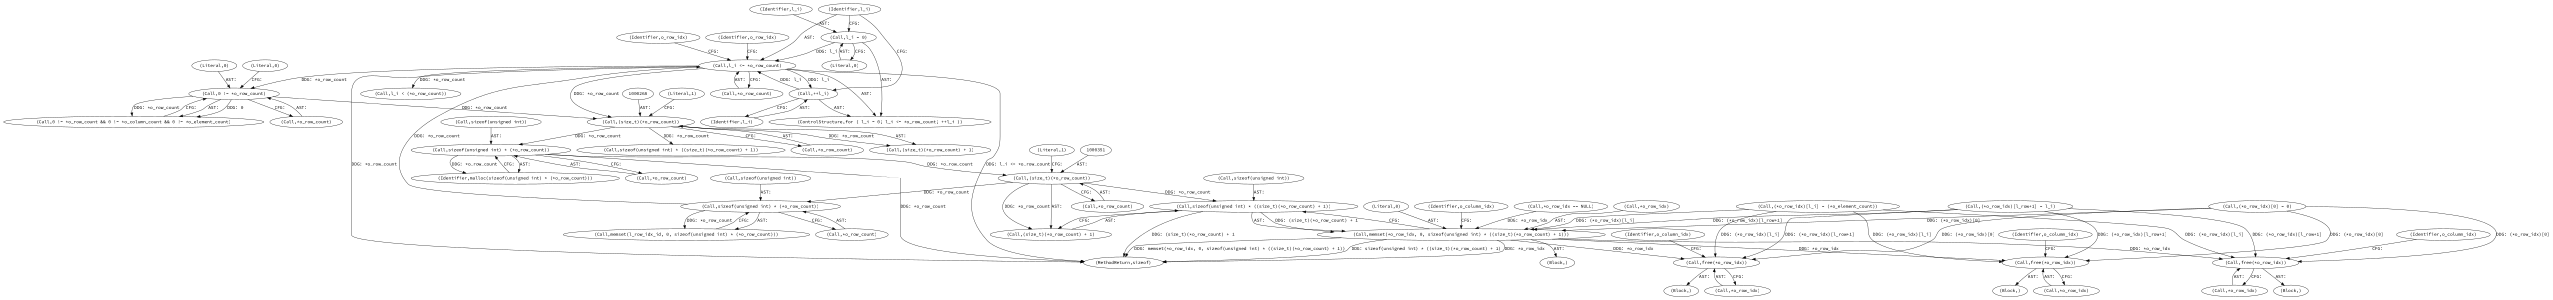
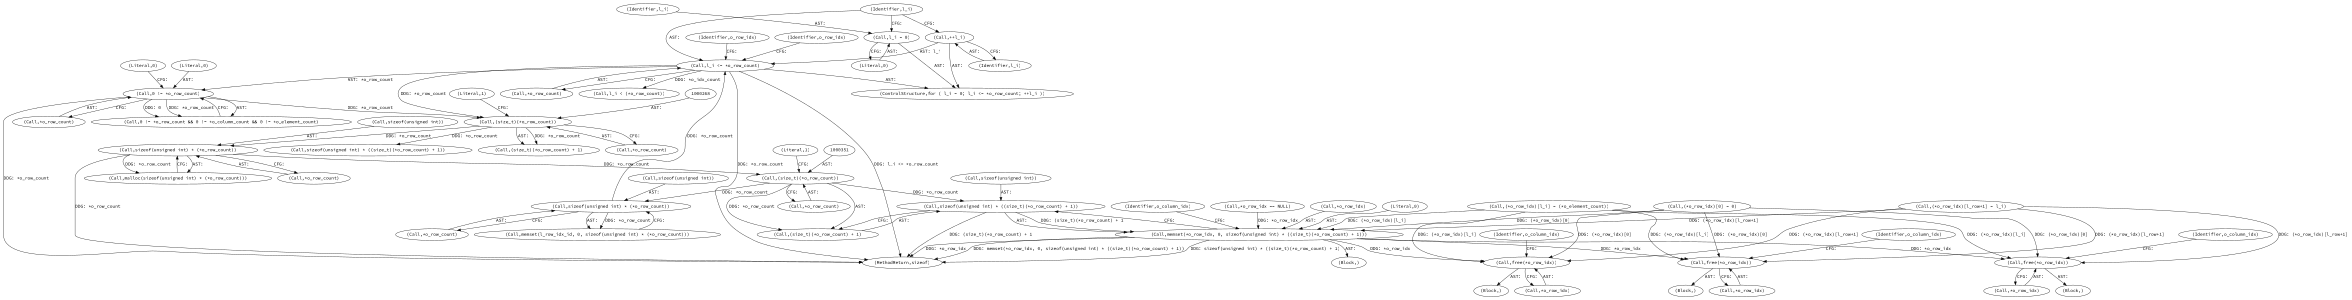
edge "(Call,l_i = 0)" -> "(Call,l_i <= *o_row_count)": removed, label "DDG: l_i"
edge "(Call,l_i <= *o_row_count)" -> "(Call,++l_i)": removed, label "DDG: l_i"
edge "(Call,l_i <= *o_row_count)" -> "(Call,0 != *o_row_count)": label "DDG: *o_row_count" -> "AST: *o_row_count"
edge "(Call,l_i <= *o_row_count)" -> "(Call,l_i < (*o_row_count))": label "DDG: *o_row_count" -> "DDG: *o_idx_count"
edge "(Call,++l_i)" -> "(Call,l_i <= *o_row_count)": label "DDG: l_i" -> "AST: l_i"
node "(Identifier,malloc(sizeof(unsigned int) * (*o_row_count)))": label "(Identifier,malloc(sizeof(unsigned int) * (*o_row_count)))" -> "(Call,malloc(sizeof(unsigned int) * (*o_row_count)))"
edge "(Call,0 != *o_row_count)" -> "(MethodReturn,sizeof)": added, label "DDG: *o_row_count"
